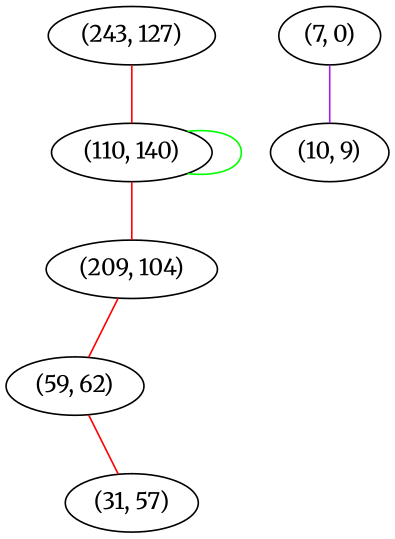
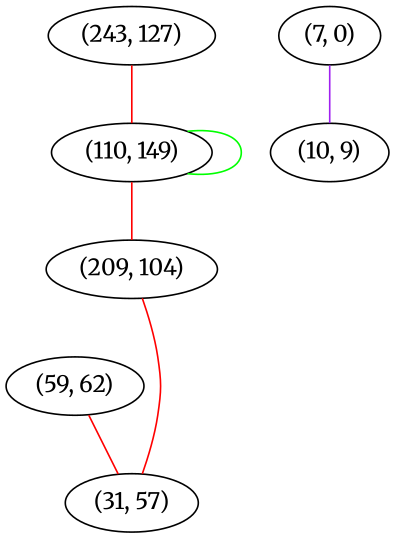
node "(110, 140)": label "(110, 140)" -> "(110, 149)"
edge "(209, 104)" -- "(59, 62)": now "(209, 104)" -- "(31, 57)"
